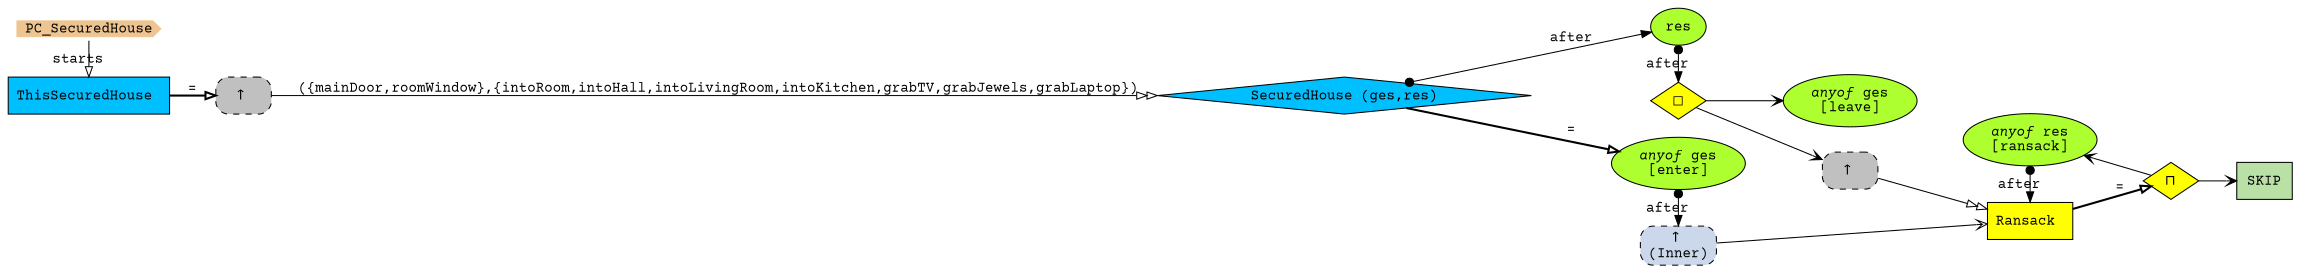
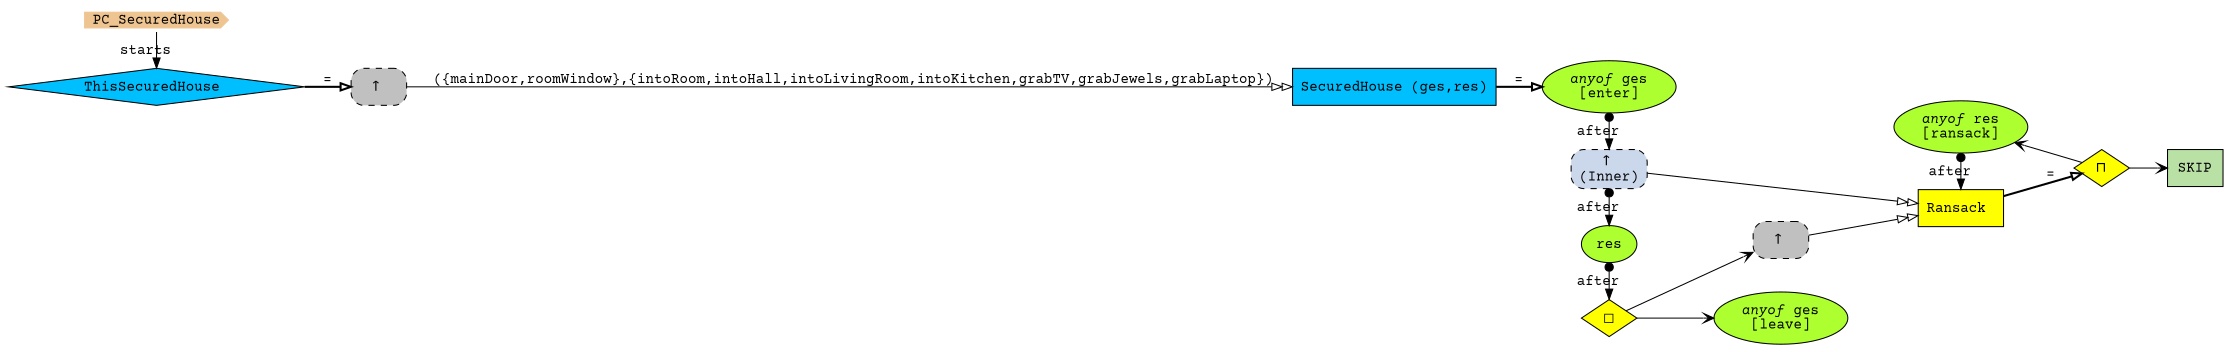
edge "PC_SecuredHouse" -> "ThisSecuredHouse": arrowhead onormal -> normal
edge "res" -- "SecuredHouse (ges,res)": now "res" -- "↑ (Inner)"
node "ThisSecuredHouse": shape box -> diamond
node "SecuredHouse (ges,res)": shape diamond -> box
edge "↑ (Inner)" -> "Ransack": arrowhead open -> normalnormal
